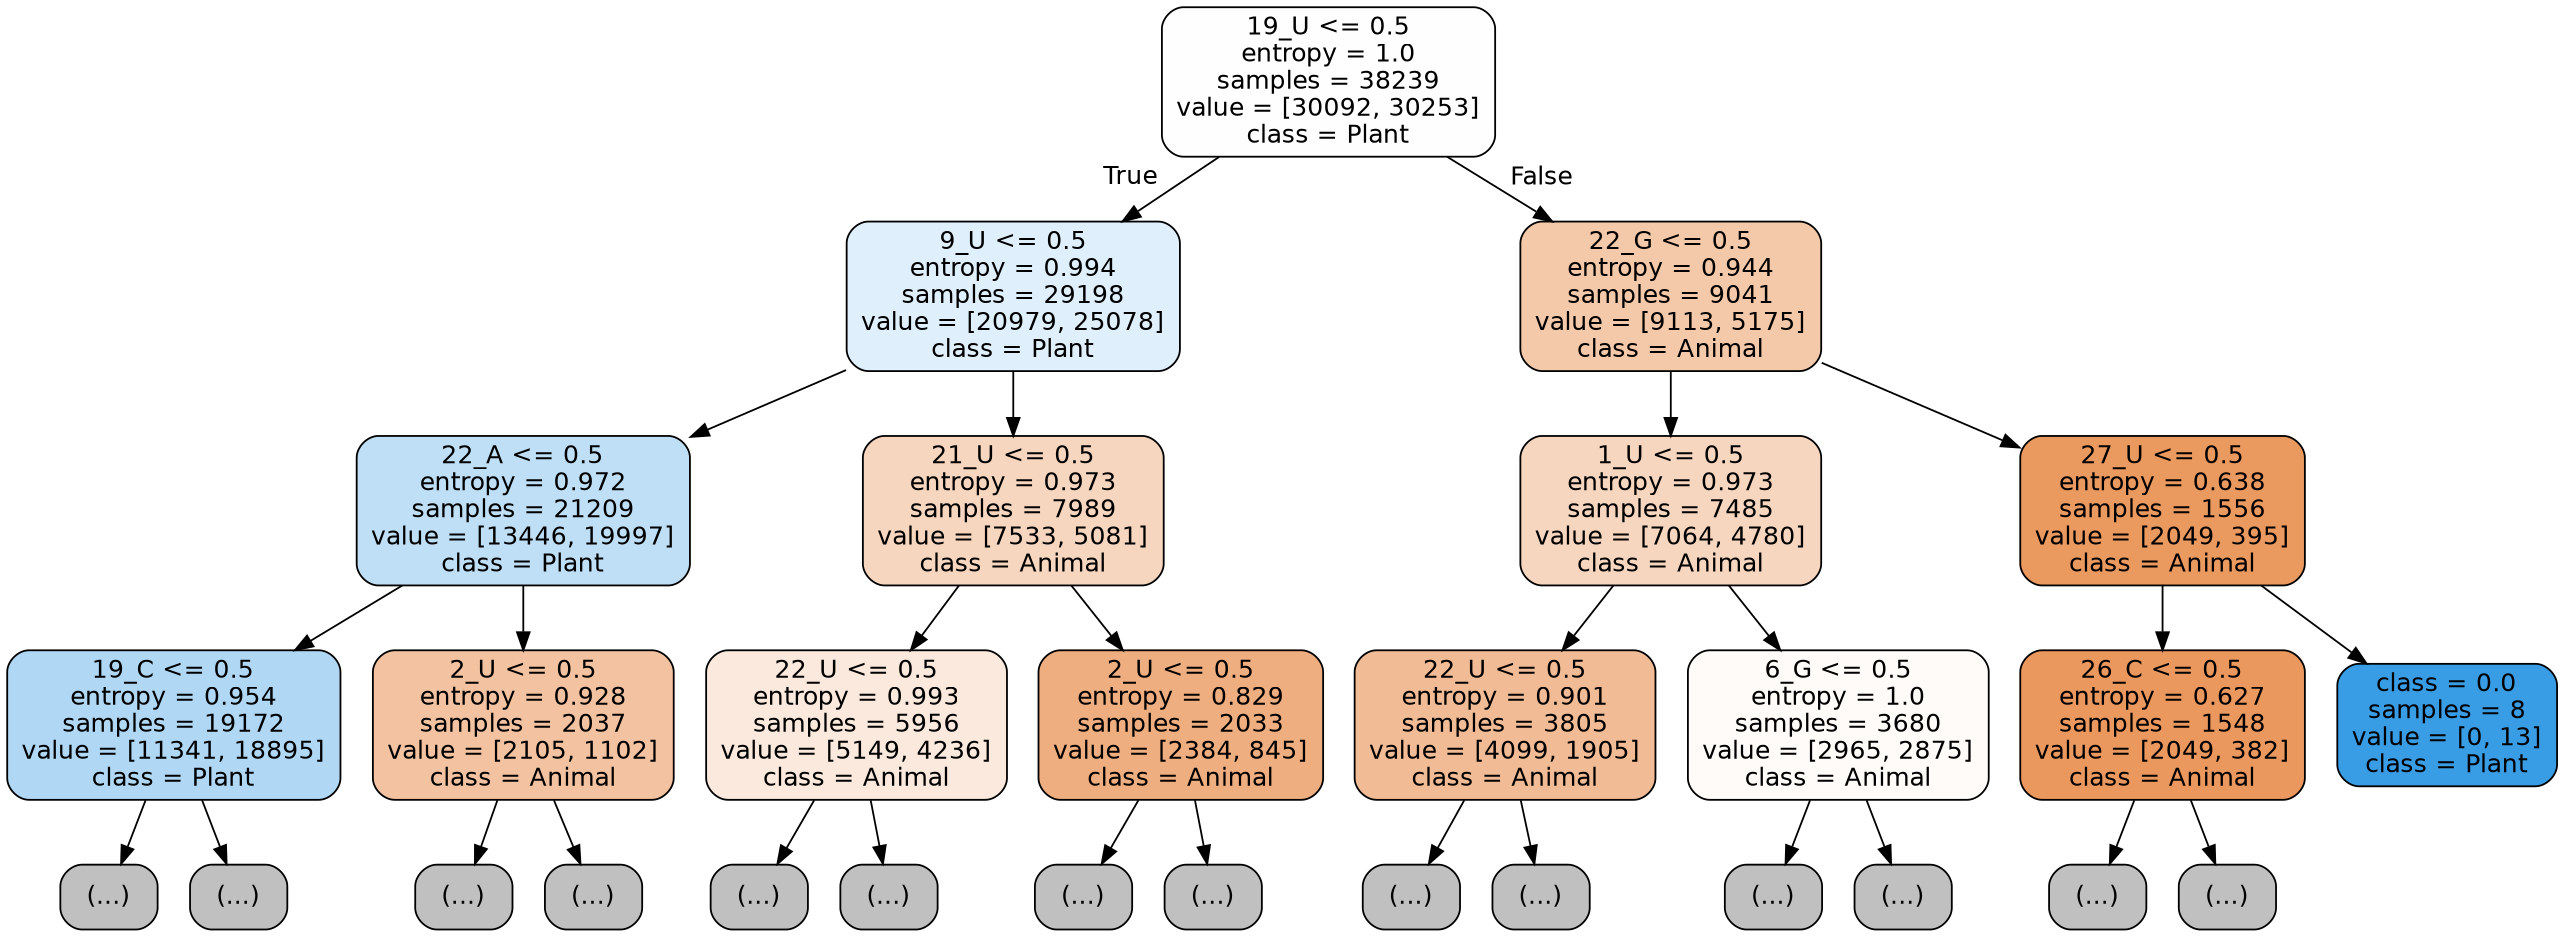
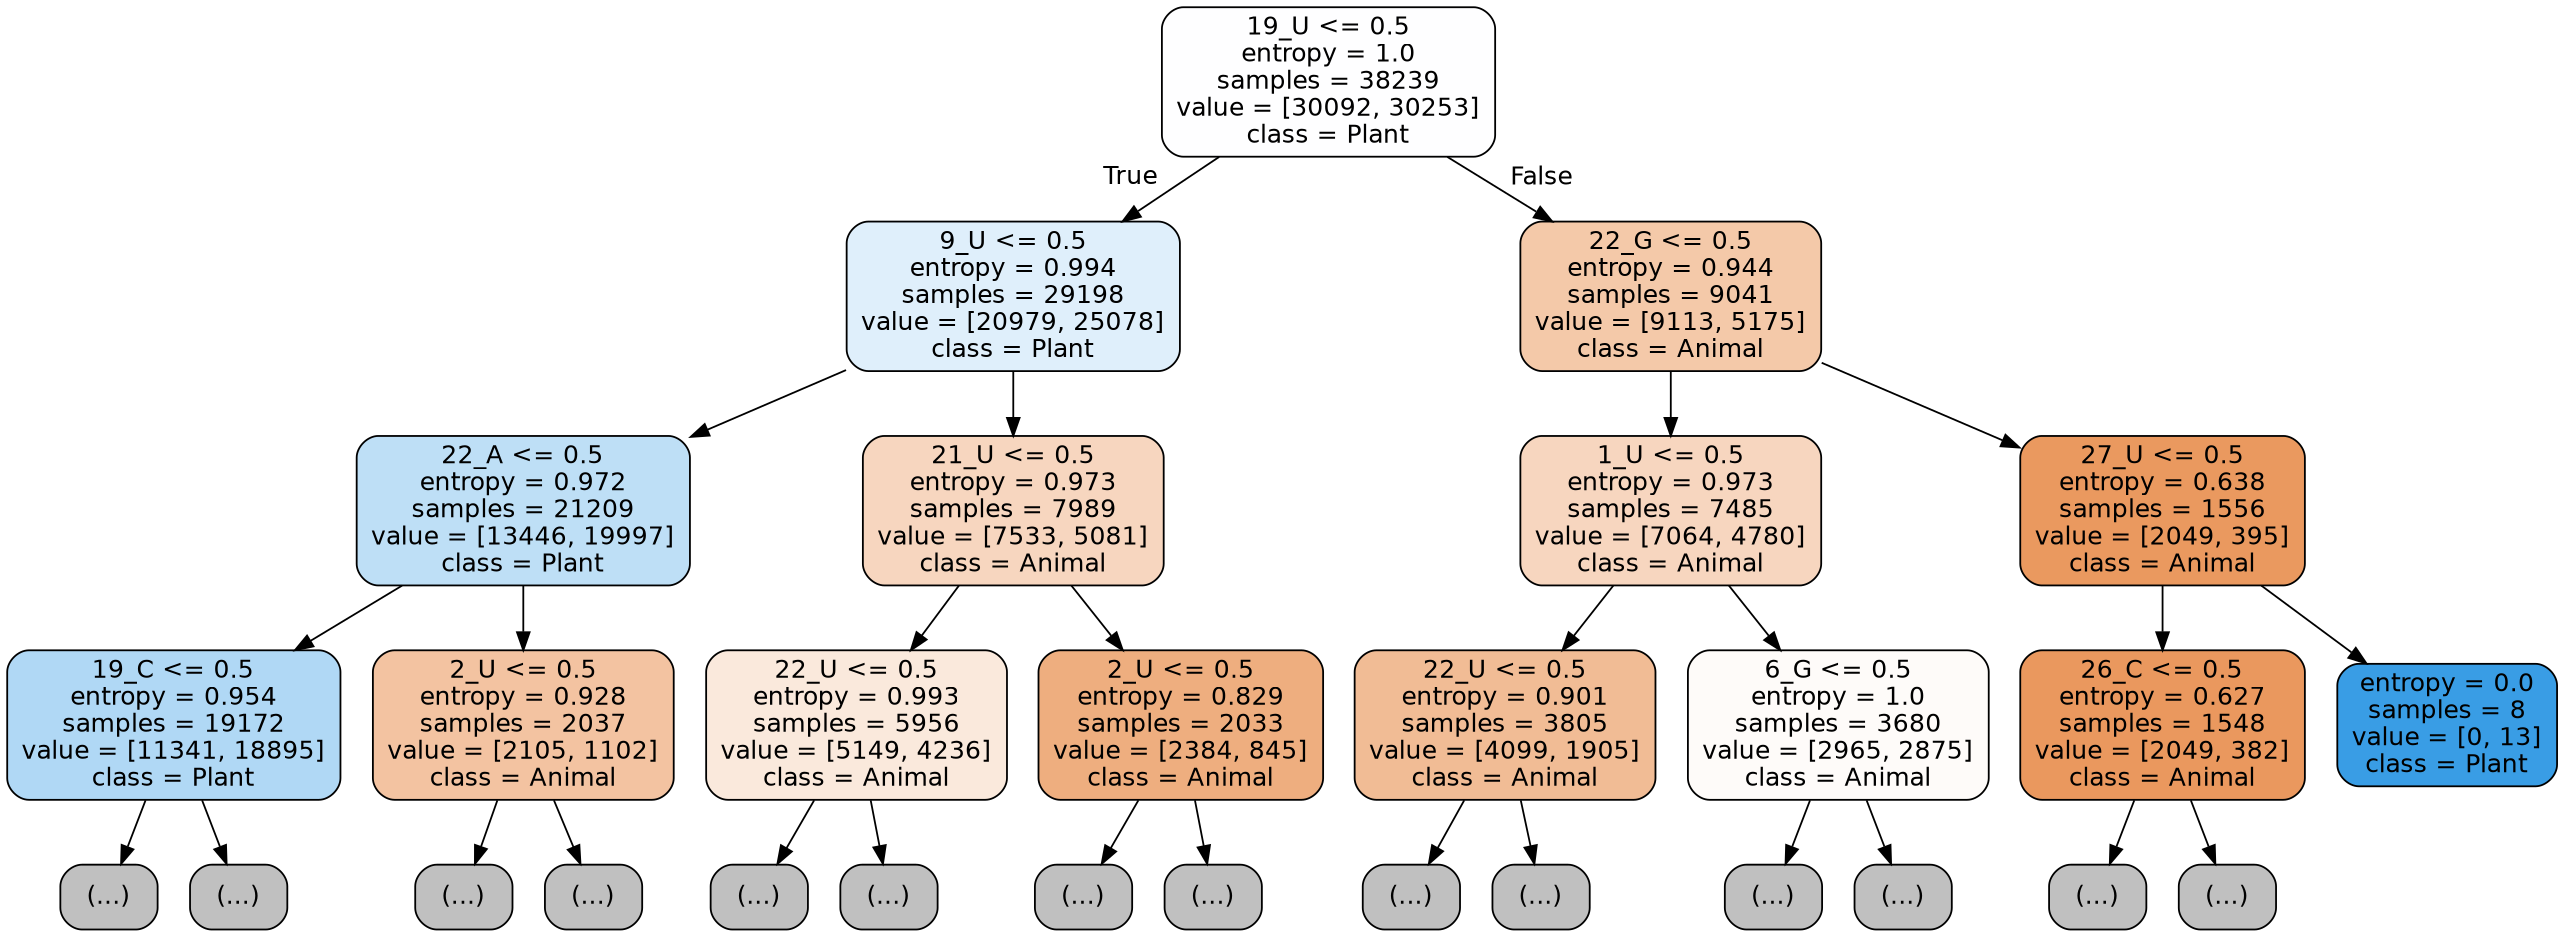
node "class = 0.0 samples = 8 value = [0, 13] class = Plant": label "class = 0.0 samples = 8 value = [0, 13] class = Plant" -> "entropy = 0.0 samples = 8 value = [0, 13] class = Plant"
